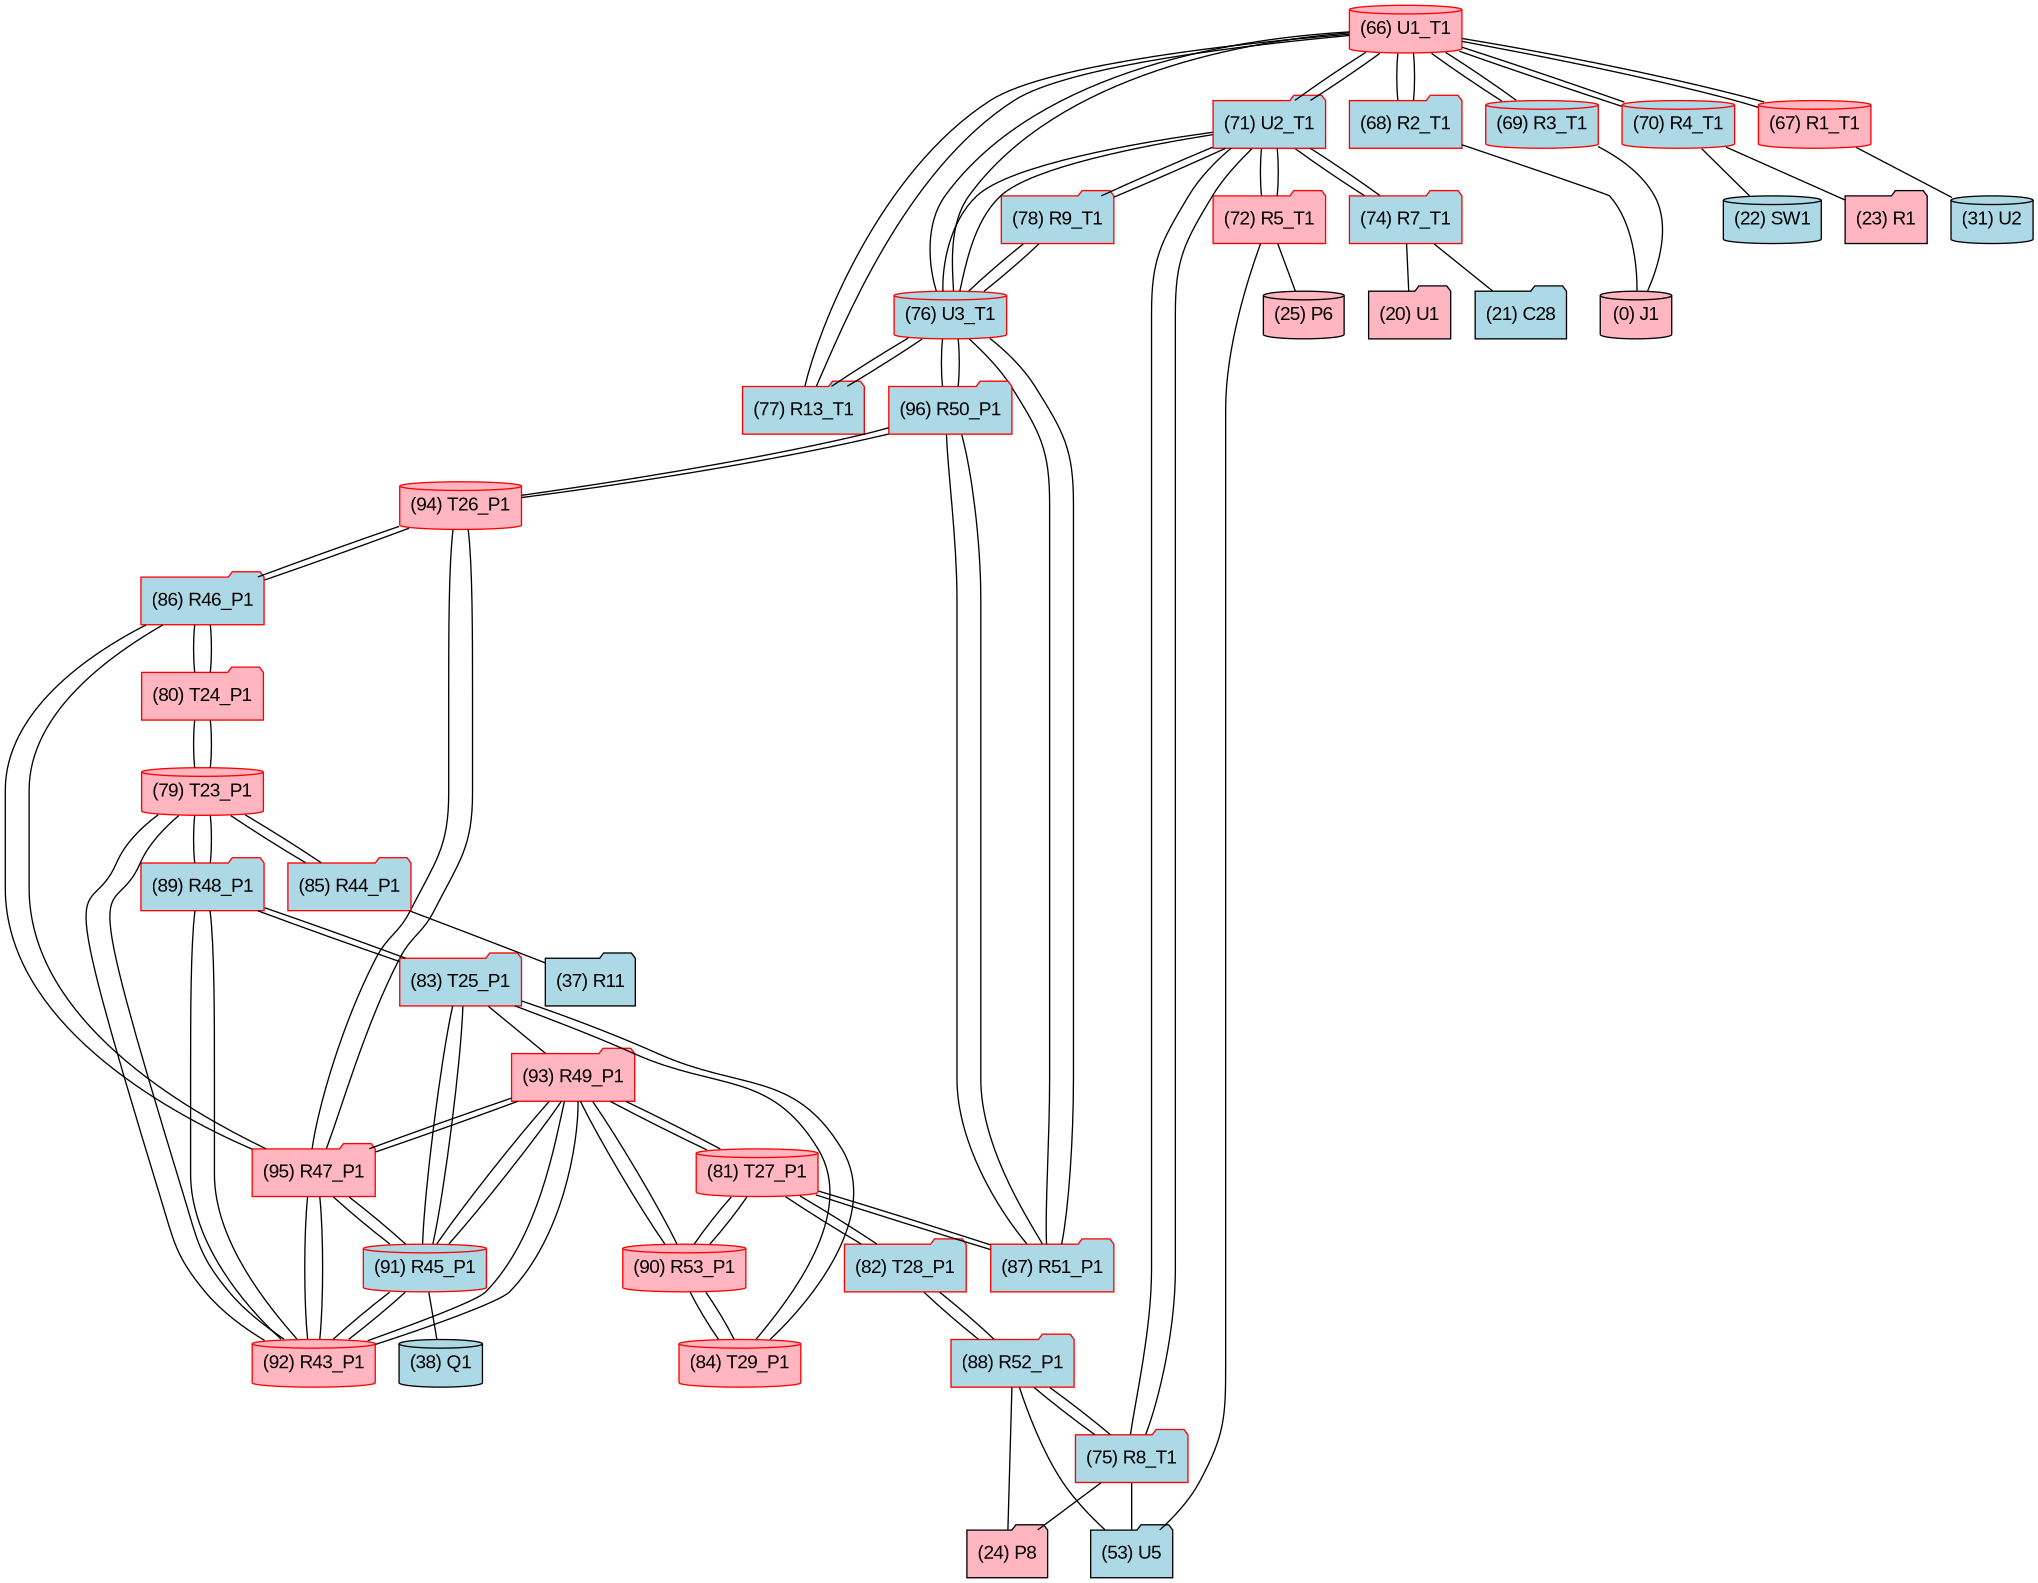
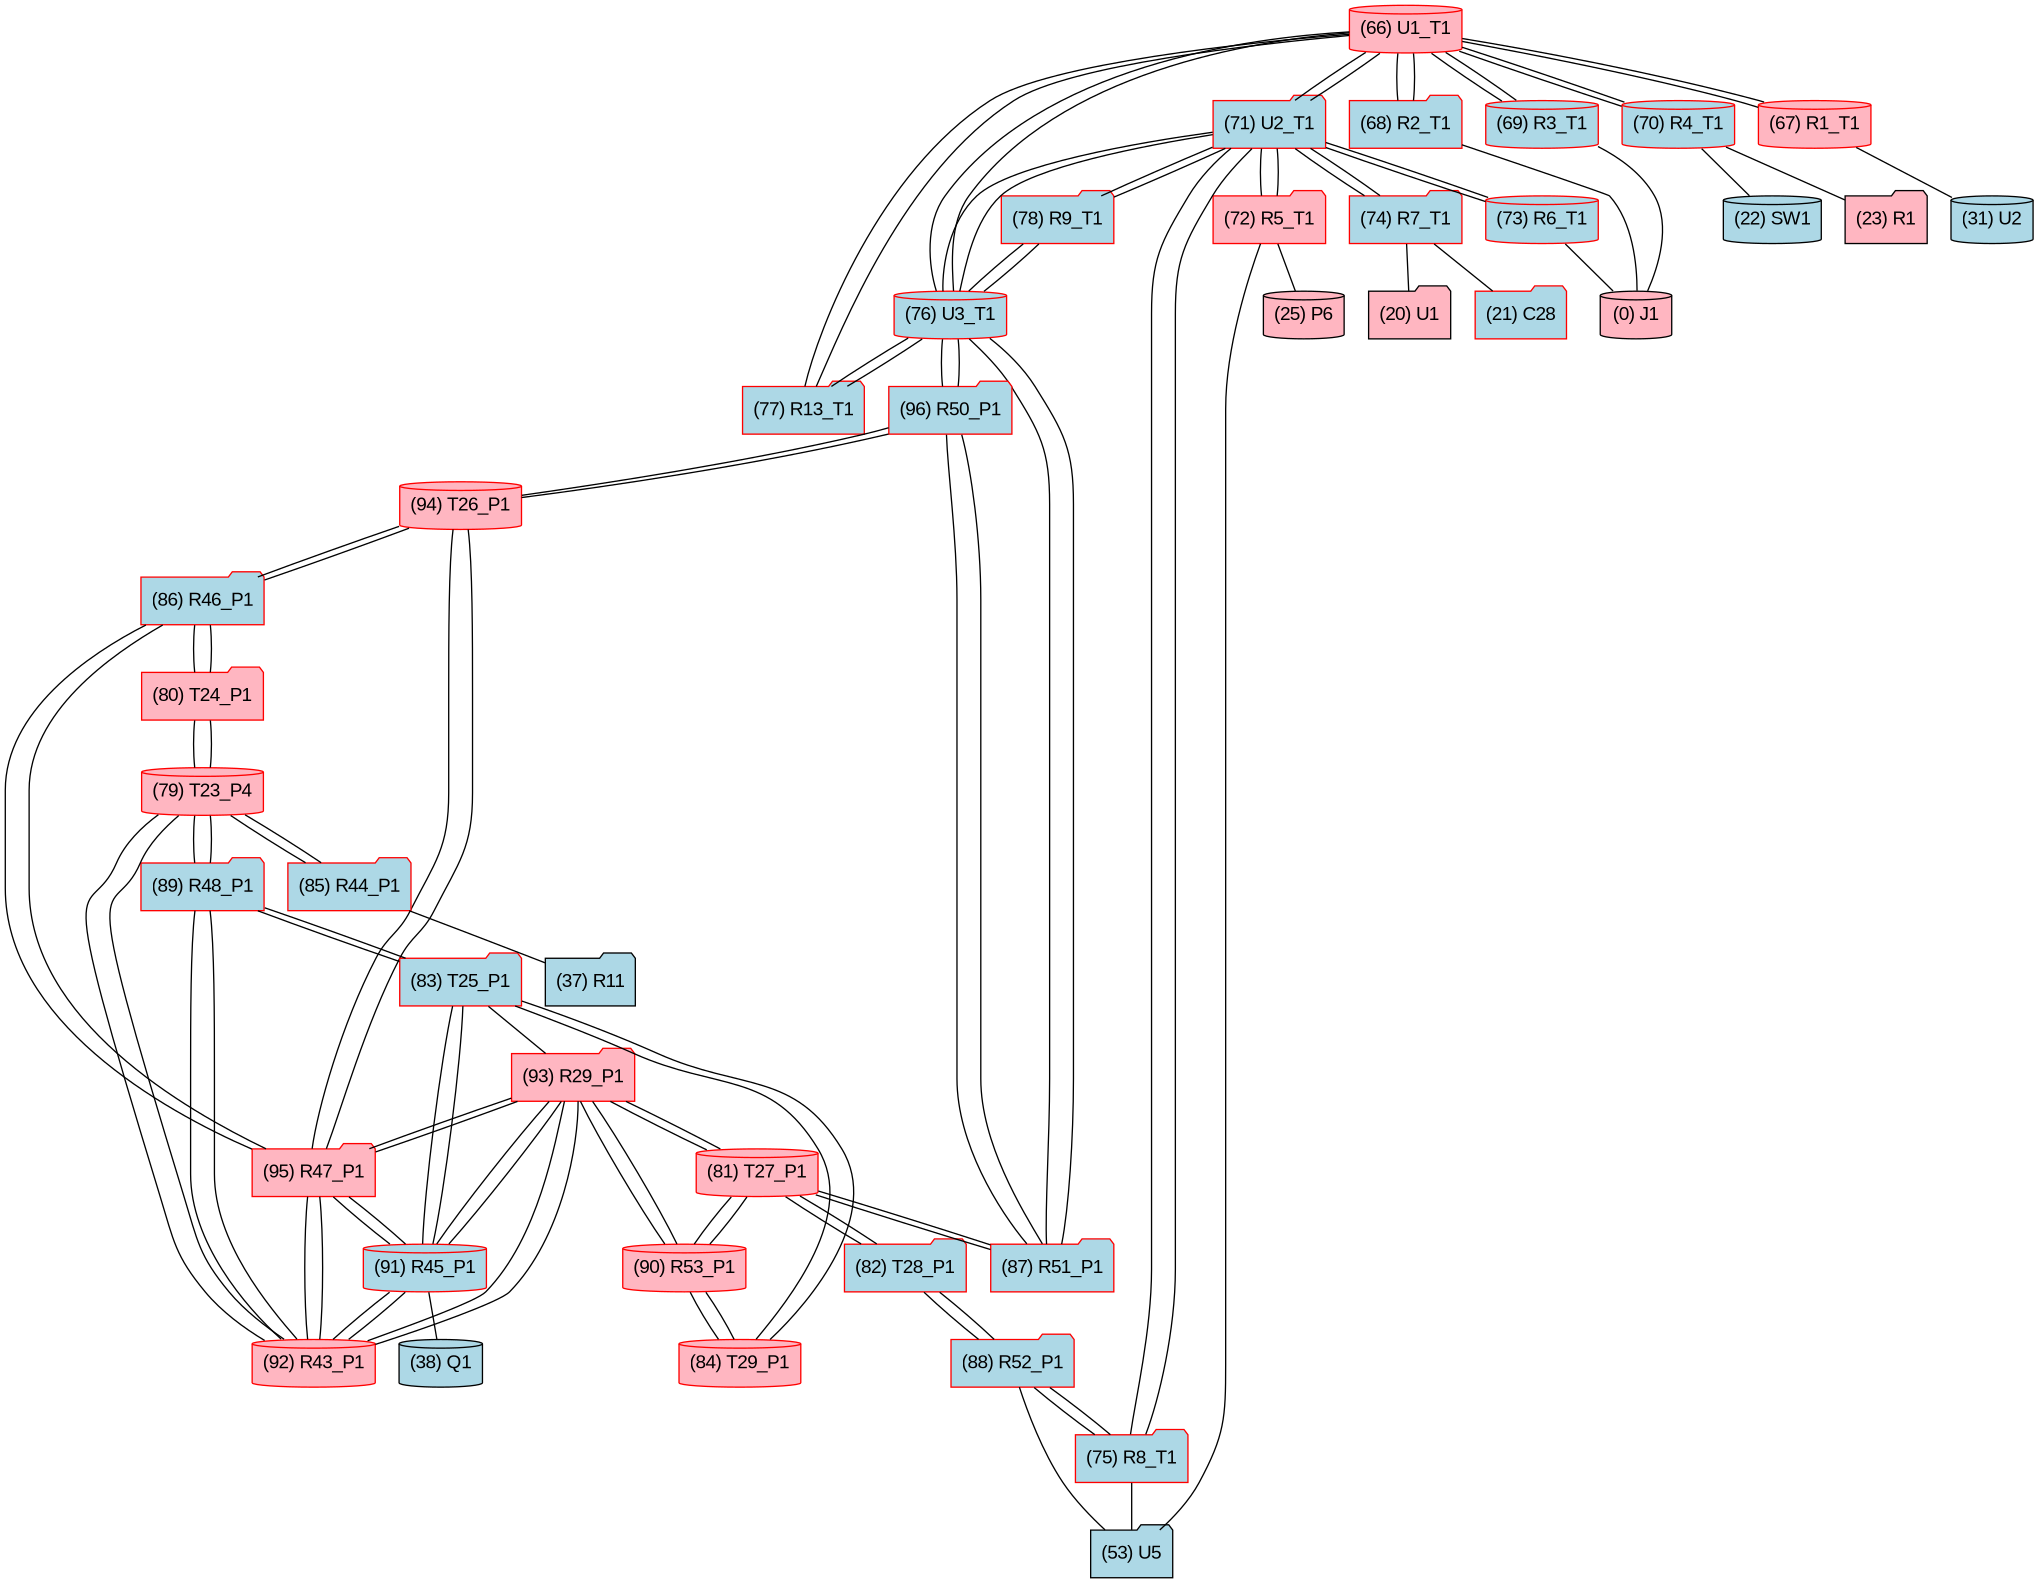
node "(73) R6_T1": added
node "(21) C28": color black -> red
node "(79) T23_P1": label "(79) T23_P1" -> "(79) T23_P4"
node "(93) R49_P1": label "(93) R49_P1" -> "(93) R29_P1"
node "(24) P8": removed
